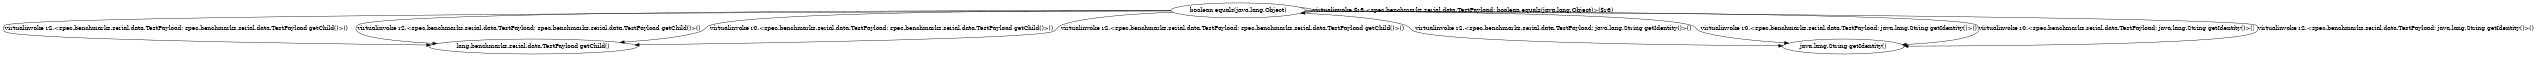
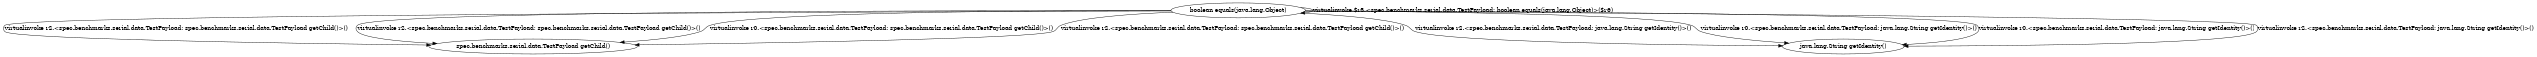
node "lang.benchmarks.serial.data.TestPayload getChild()": label "lang.benchmarks.serial.data.TestPayload getChild()" -> "spec.benchmarks.serial.data.TestPayload getChild()"
